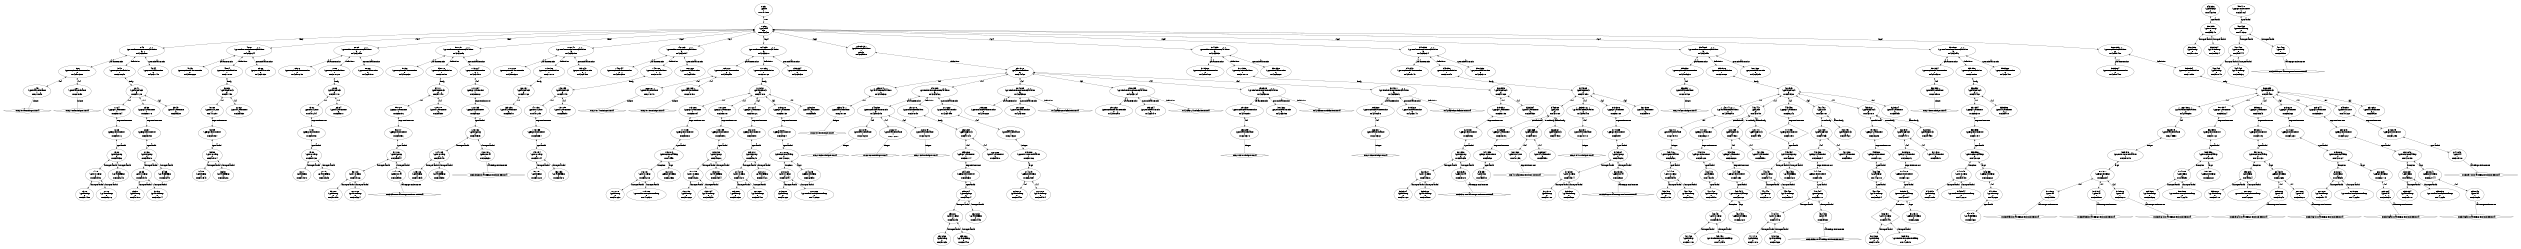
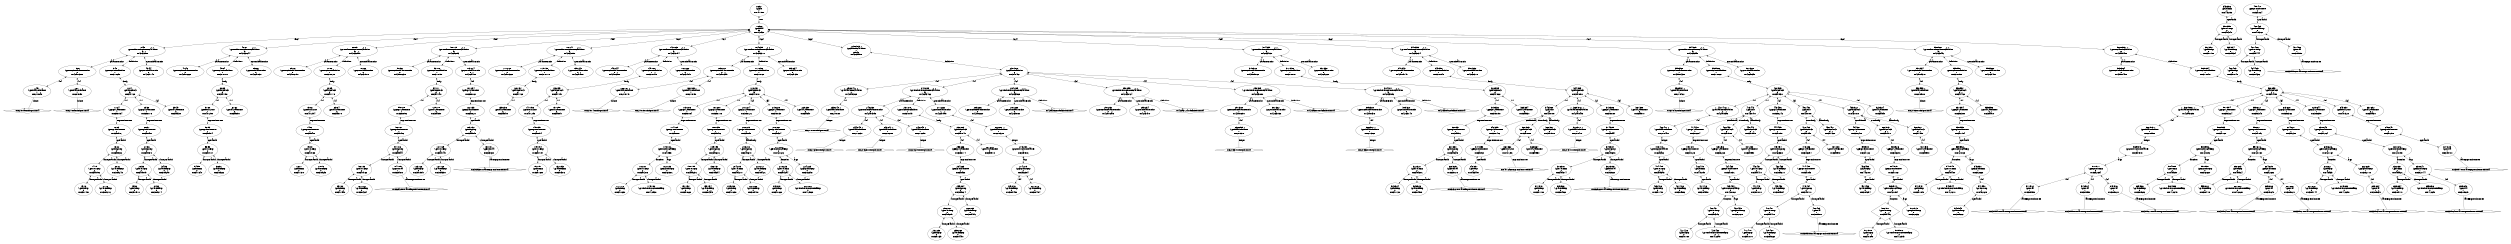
node "444:455 SgExpressionRoot 1 0x83f1090": shape diamond -> ellipse
edge "502:519 SgBasicBlock 2 0x83a7a70" -- "517:518 SgNullStatement 0 0x83fd9d0": now "520:521 SgBasicBlock 0 0x83a7a98" -- "517:518 SgNullStatement 0 0x83fd9d0"
edge "202:213 SgExpressionRoot 1 0x83f0ef0" -- "203:212 SgAssignOp 2 0x83db640": label "operand_i" -> "false_body"
